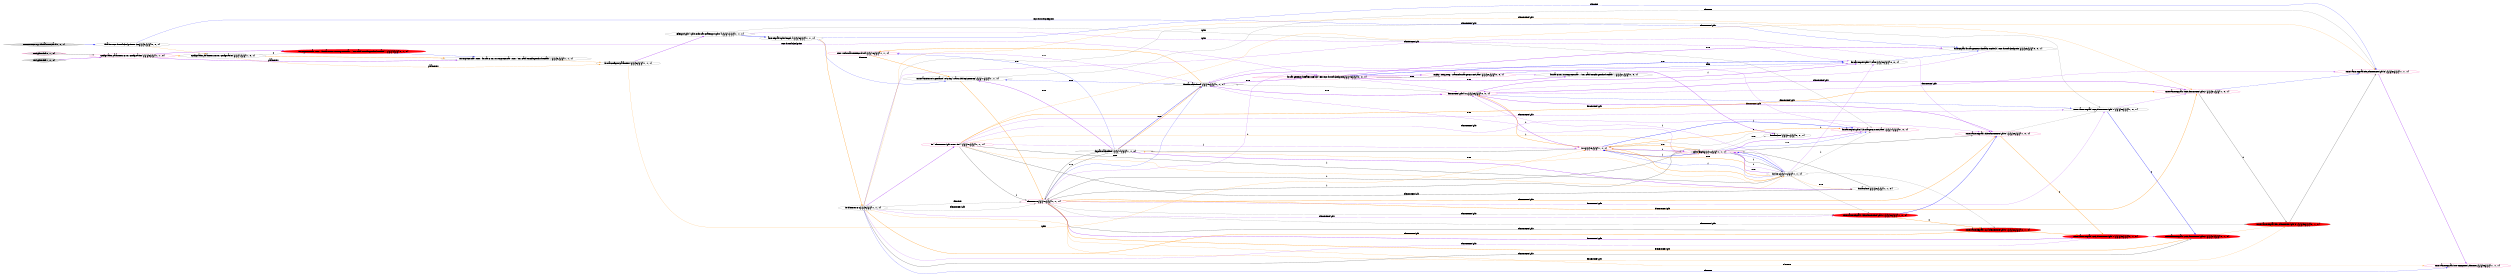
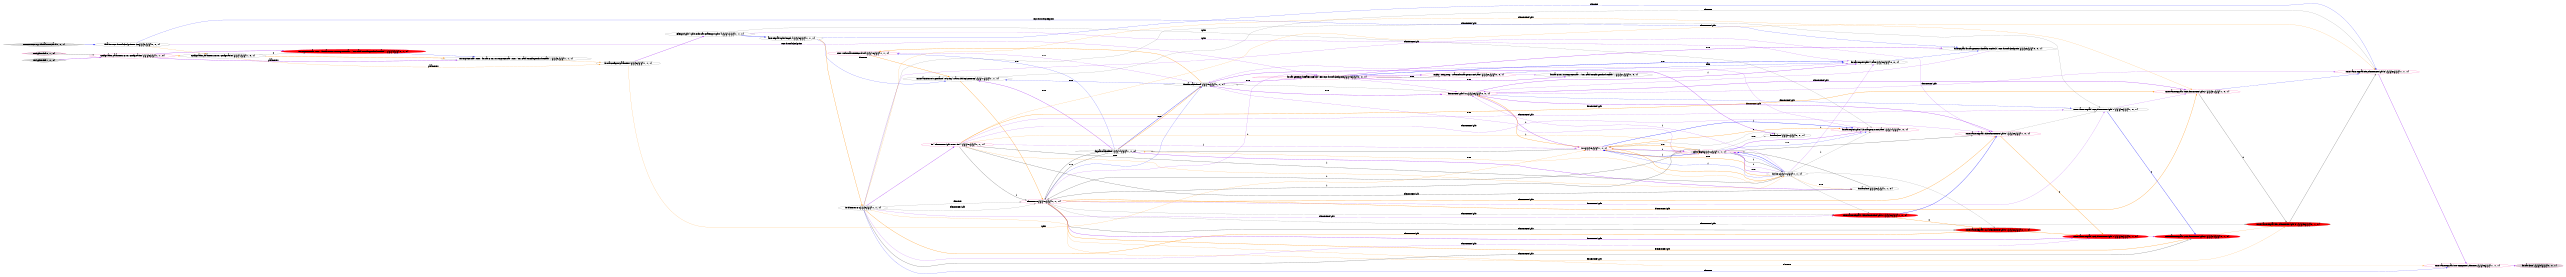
node "format.close()@@@34@@@['0', '0', '1']": added
